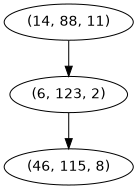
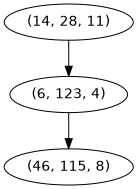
node "(14, 88, 11)": label "(14, 88, 11)" -> "(14, 28, 11)"
node "(6, 123, 2)": label "(6, 123, 2)" -> "(6, 123, 4)"
